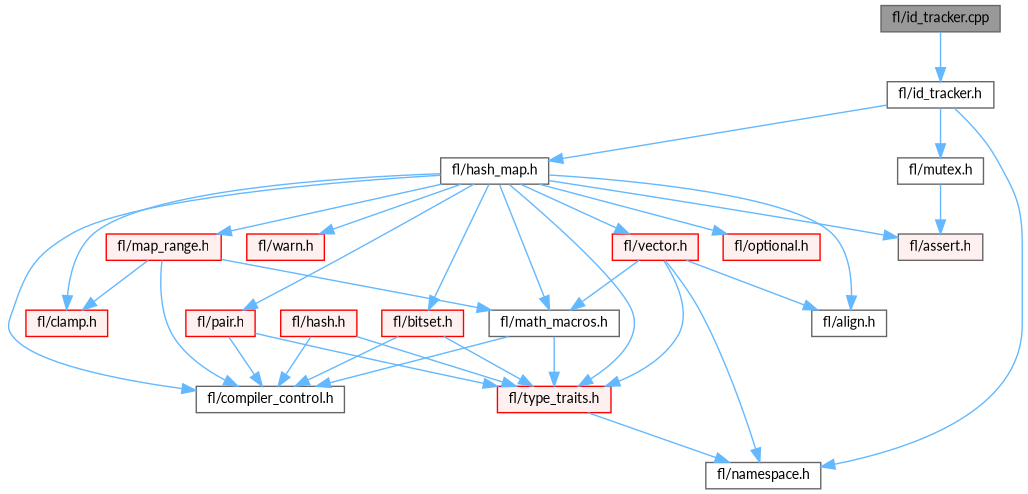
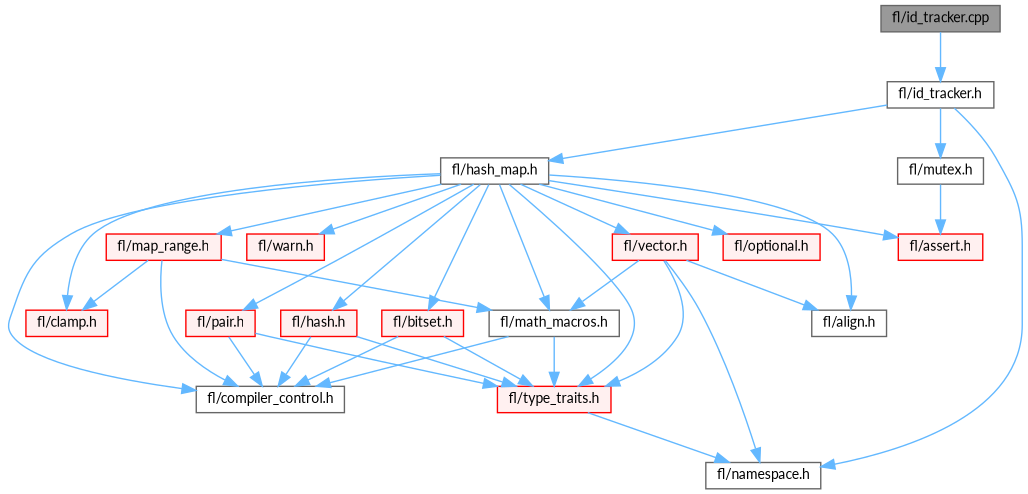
edge "fl/hash_map.h" -> "fl/hash.h": added
node "fl/assert.h": color grey40 -> red
